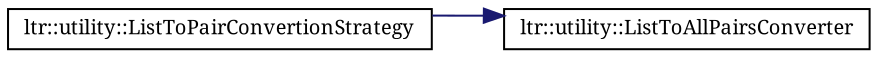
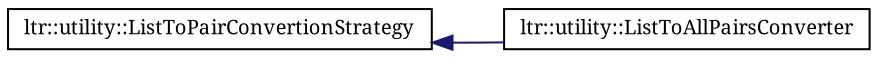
edge "ltr::utility::ListToPairConvertionStrategy" -> "ltr::utility::ListToAllPairsConverter": reversed
